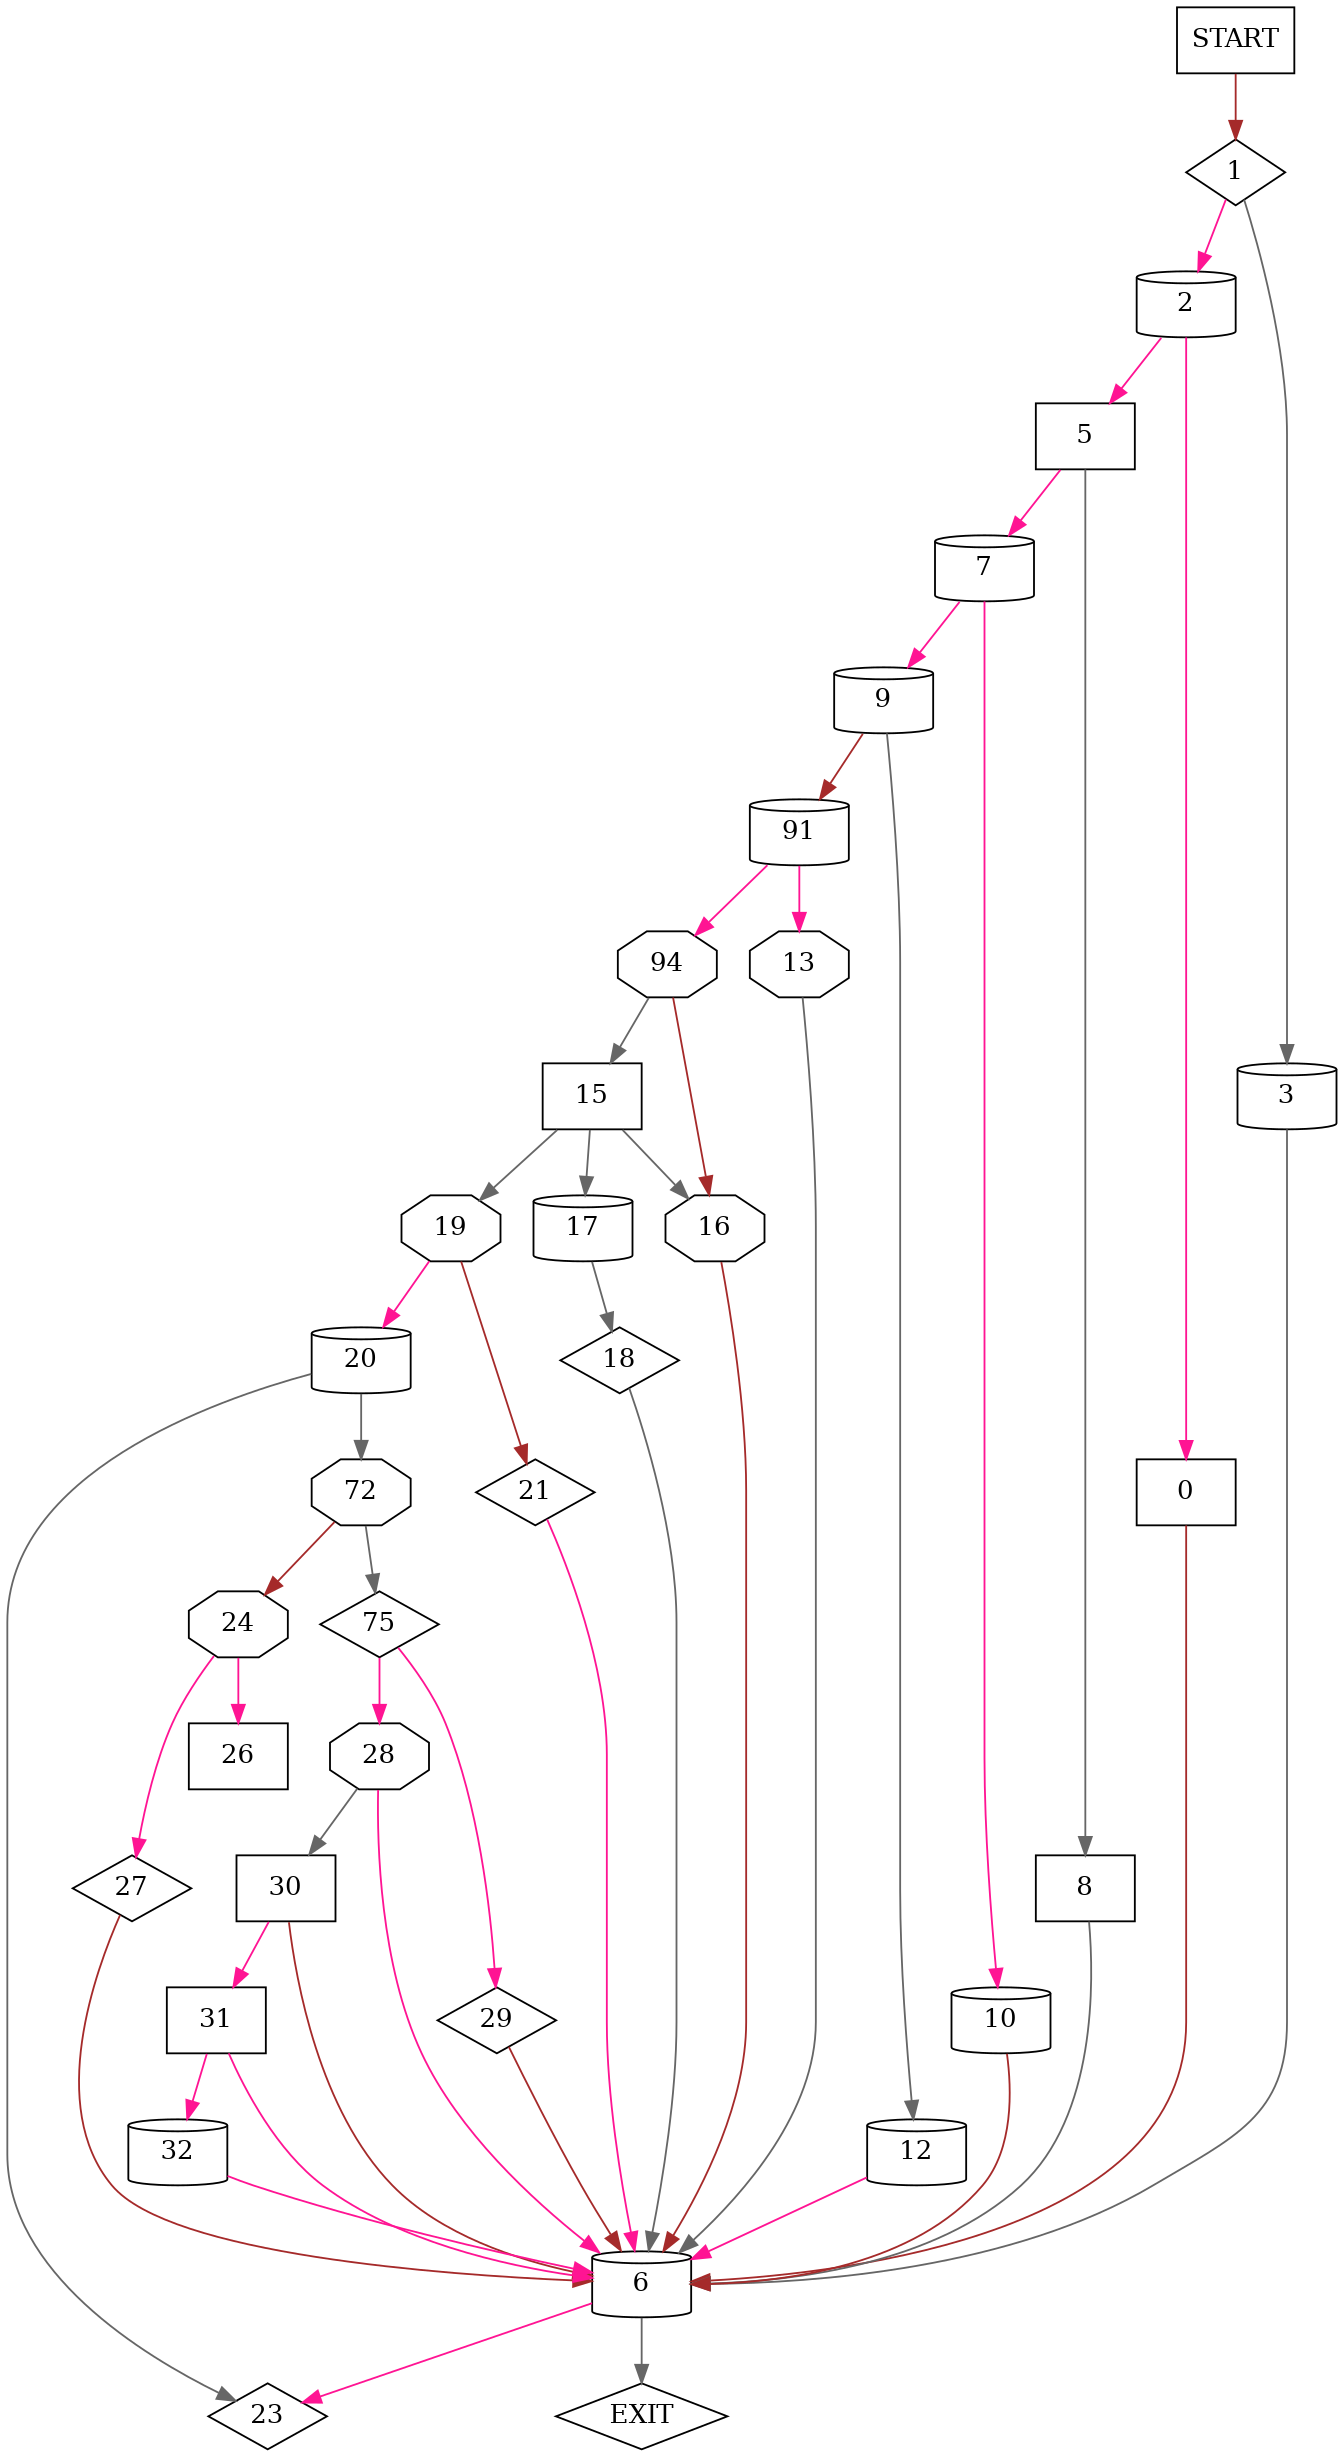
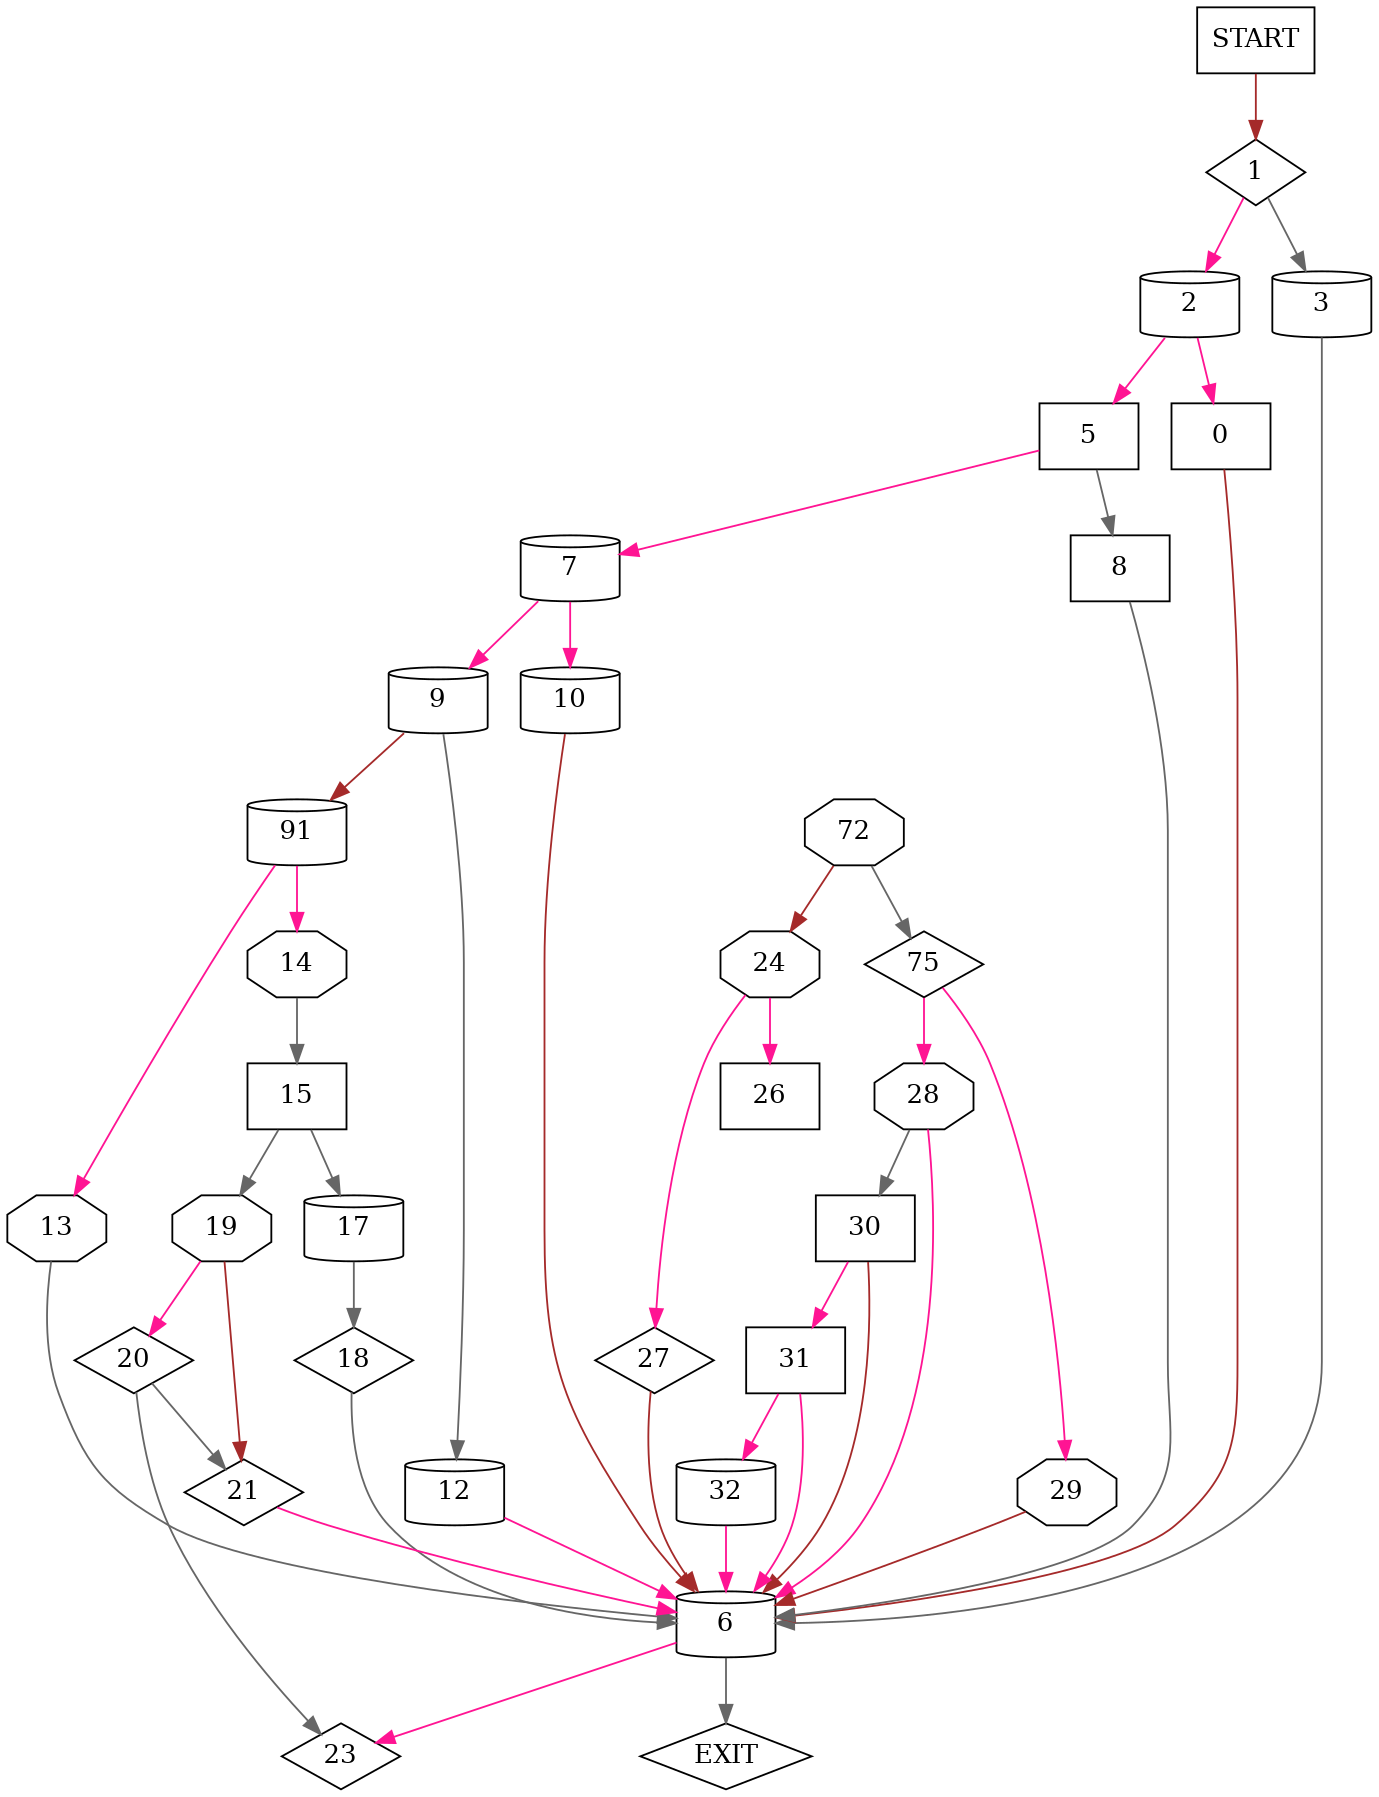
node "94": label "94" -> "14"
node "16": removed
node "20": shape cylinder -> diamond
edge "20" -> "72": now "20" -> "21"
node "29": shape diamond -> octagon
